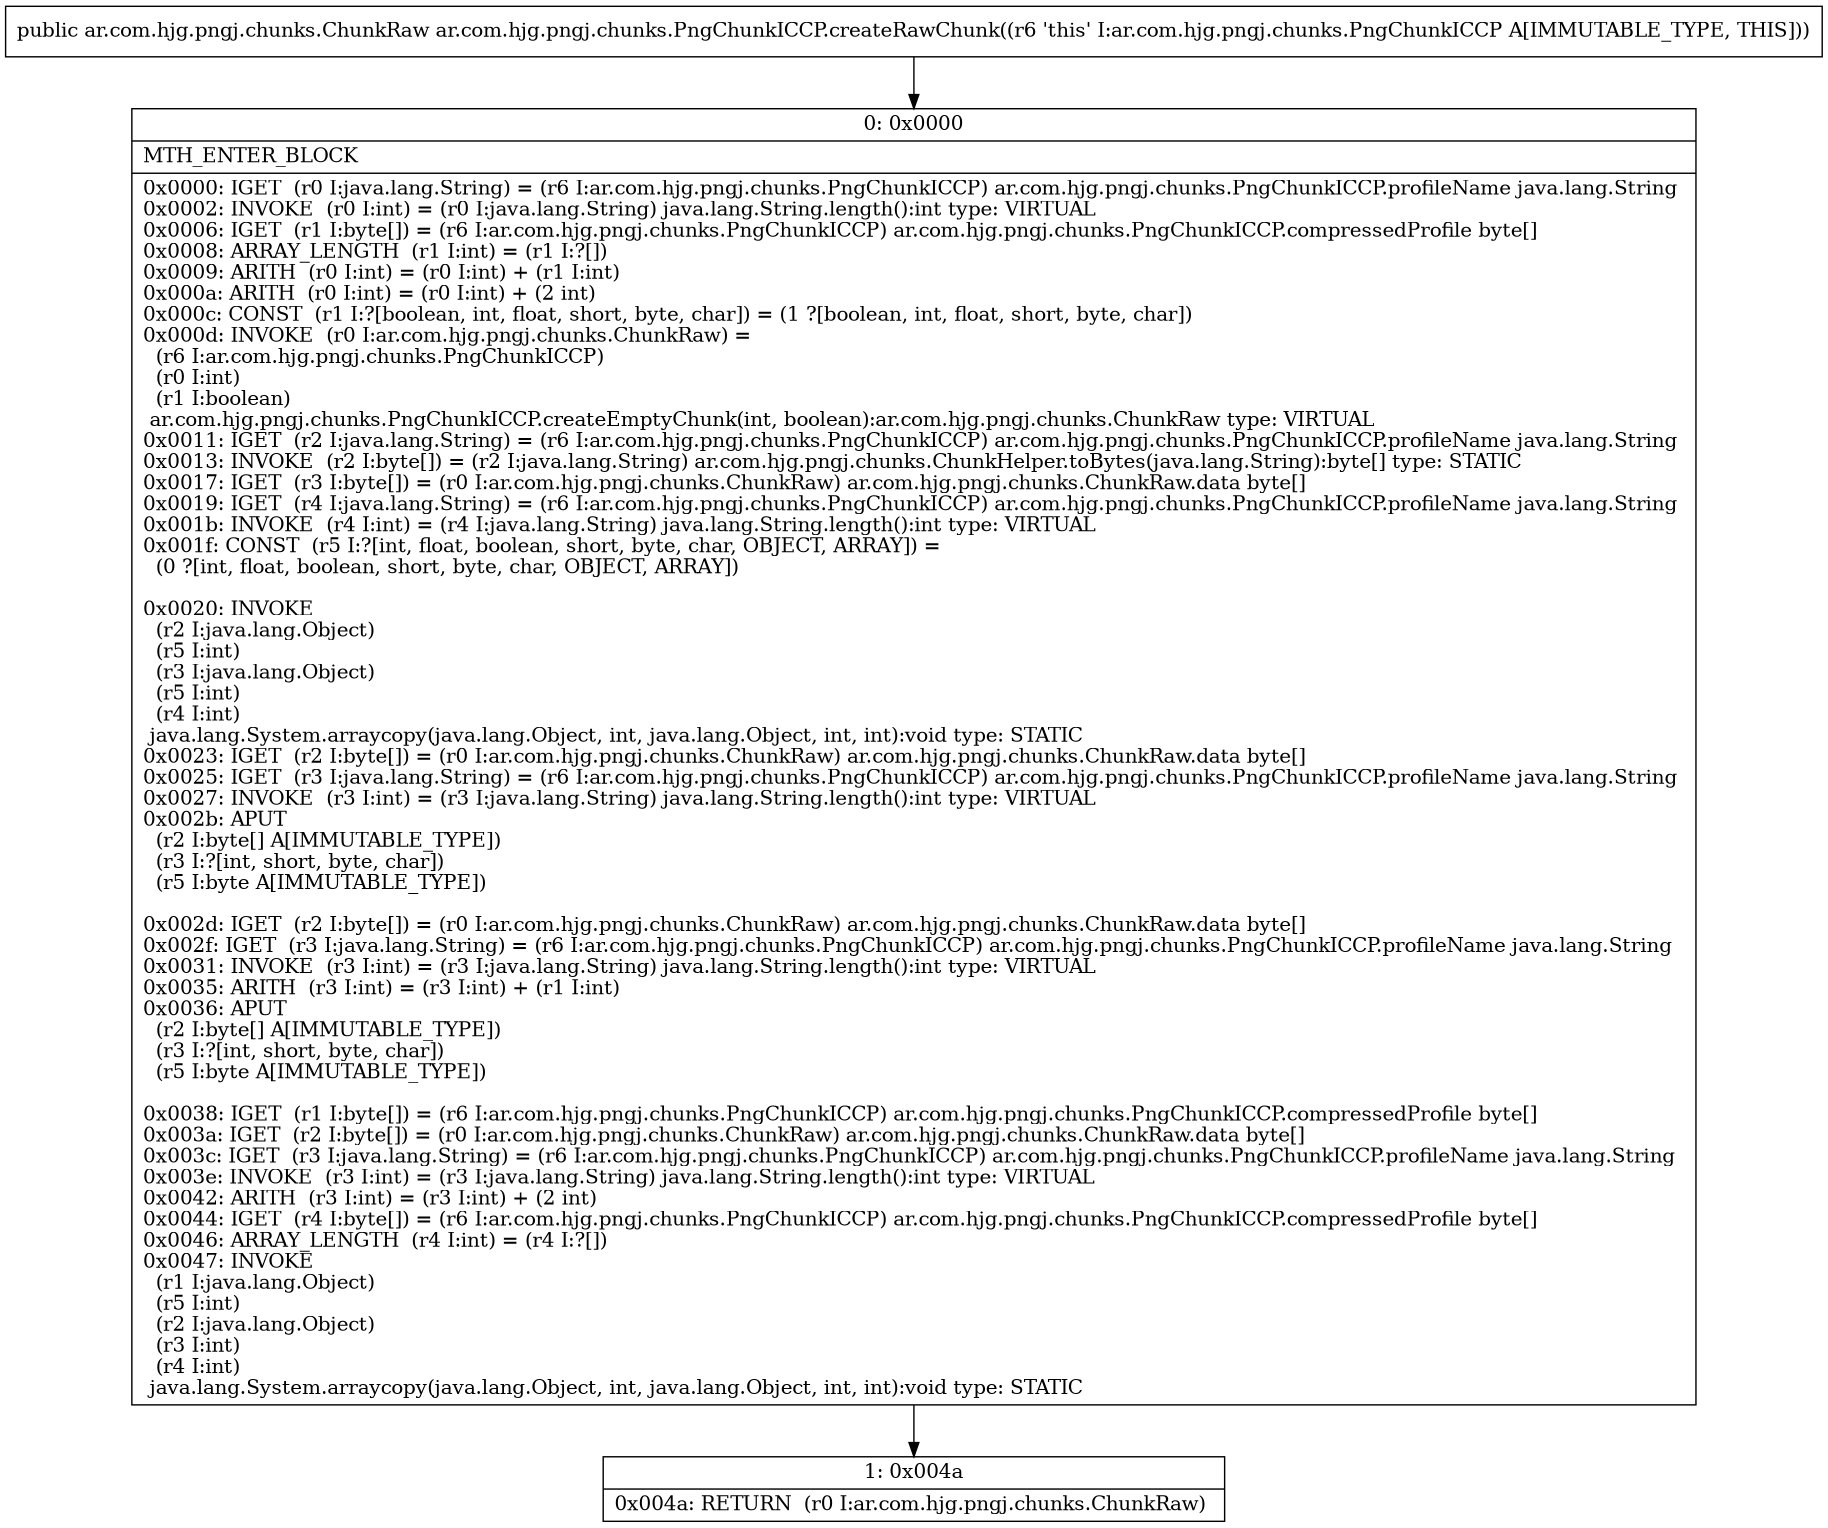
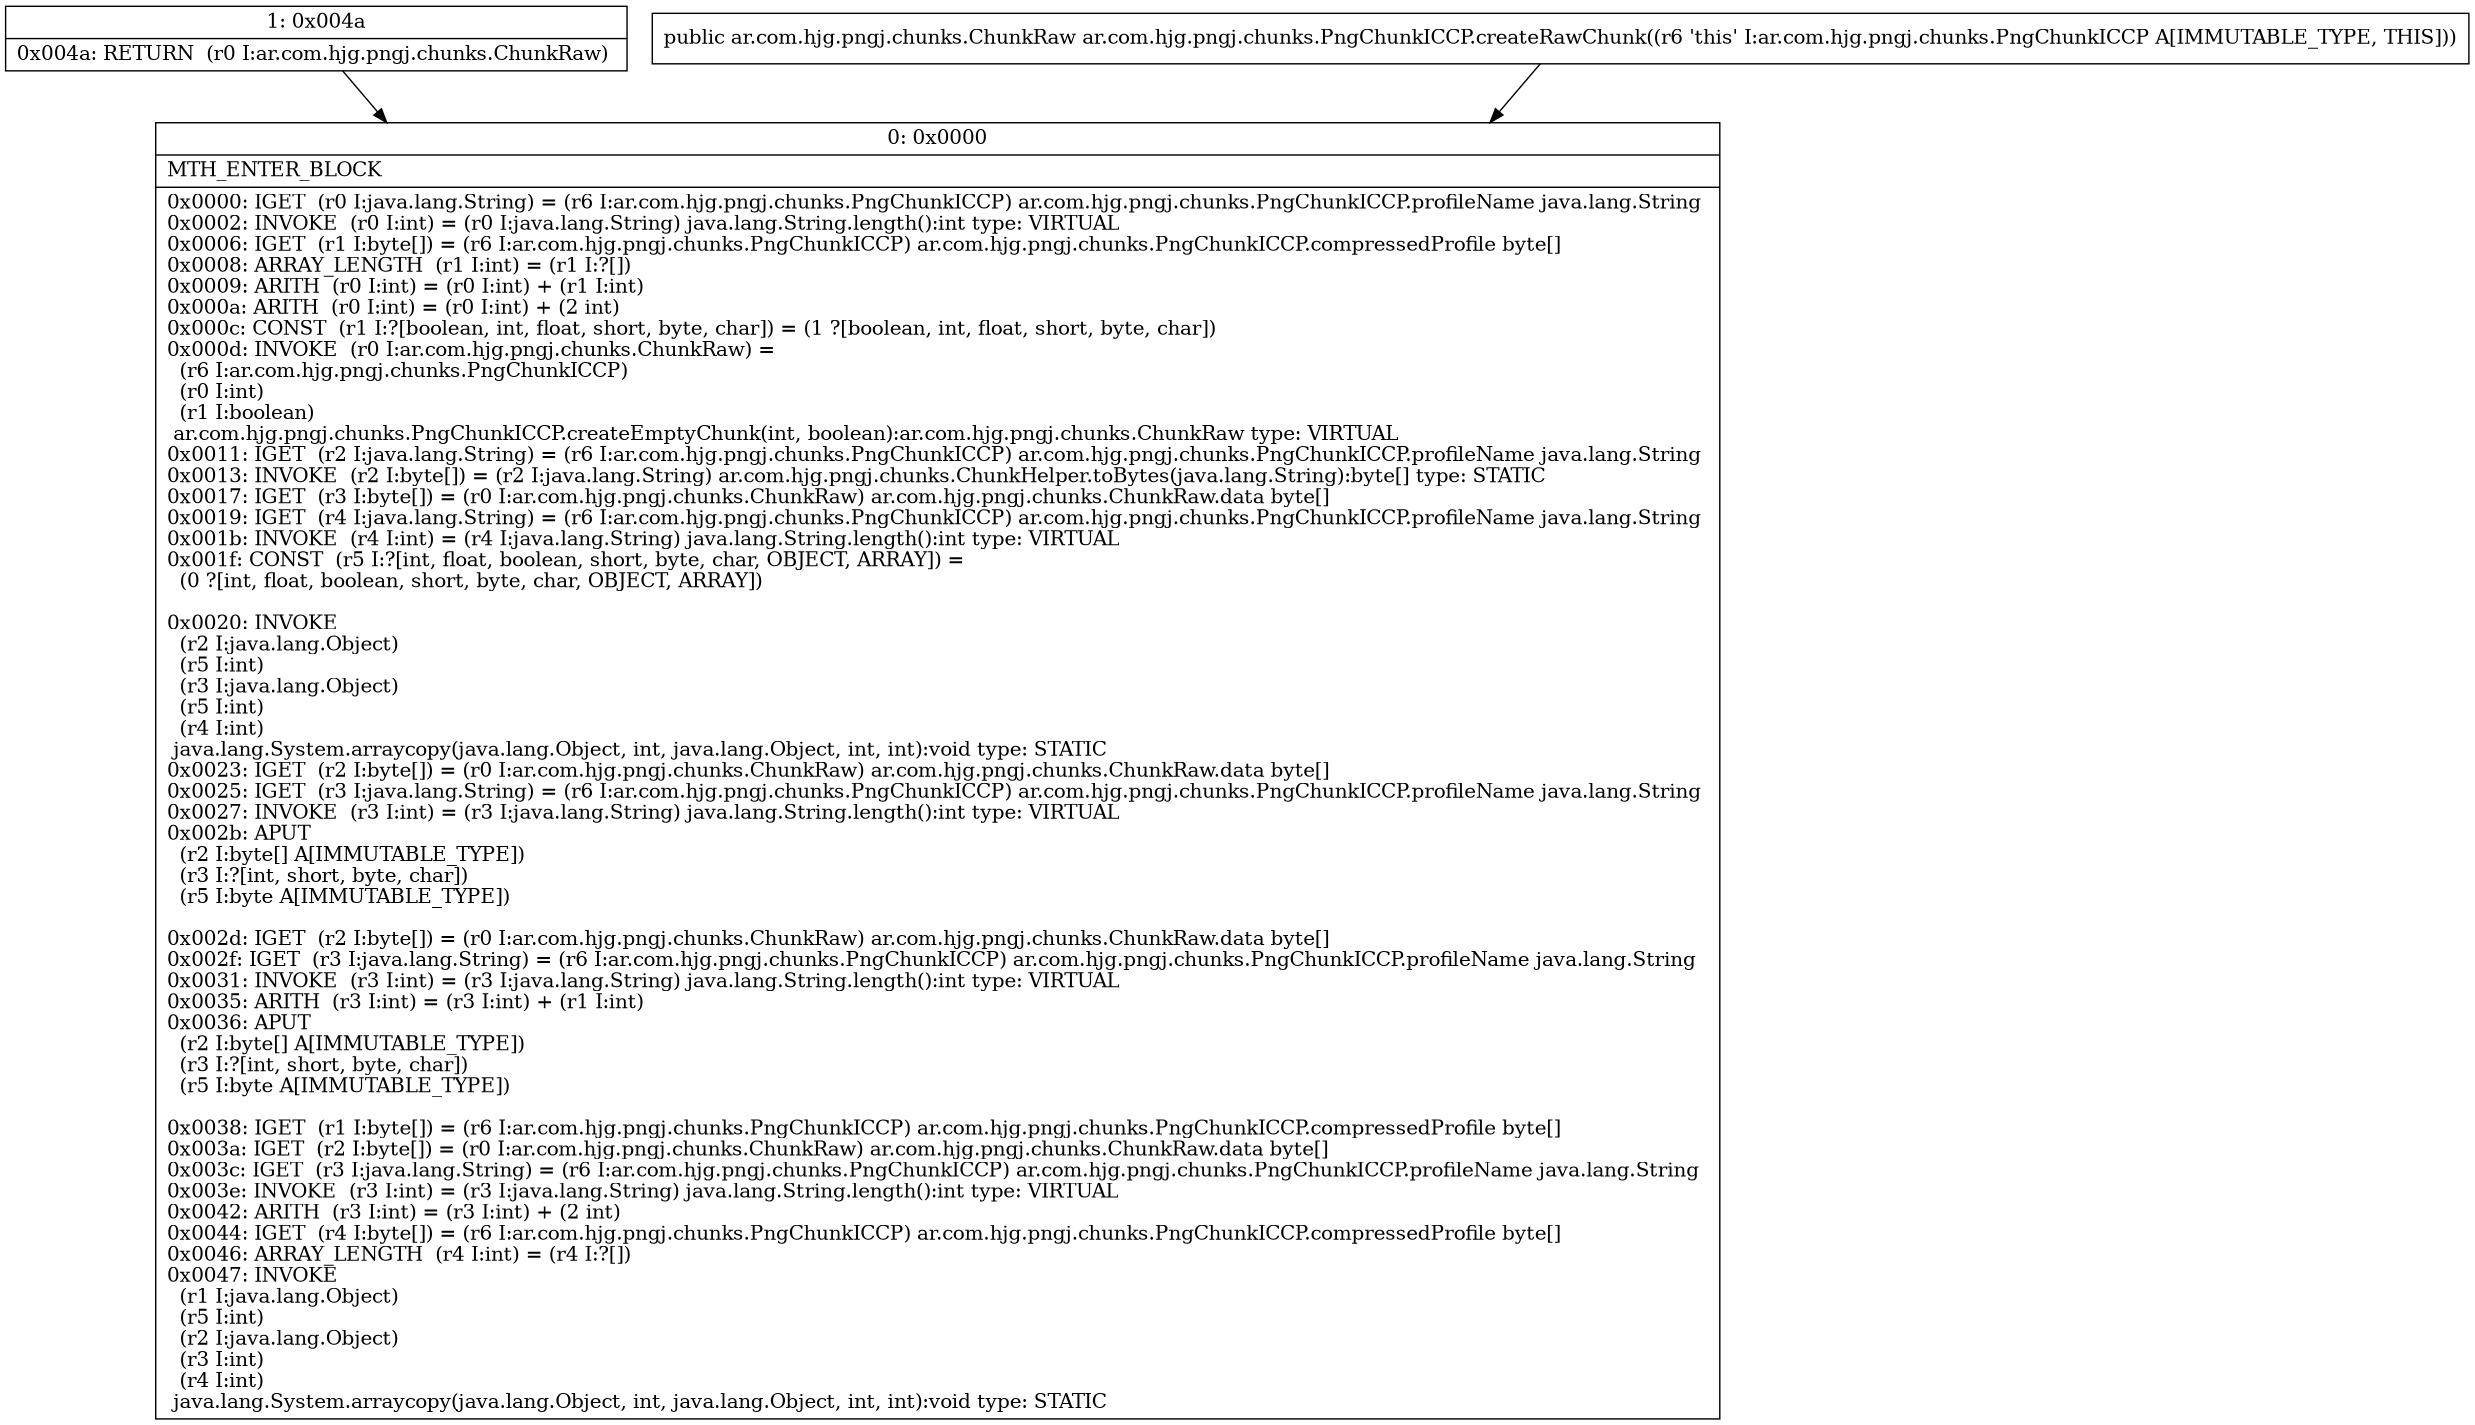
edge "0: 0x0000" -> "1: 0x004a": reversed
